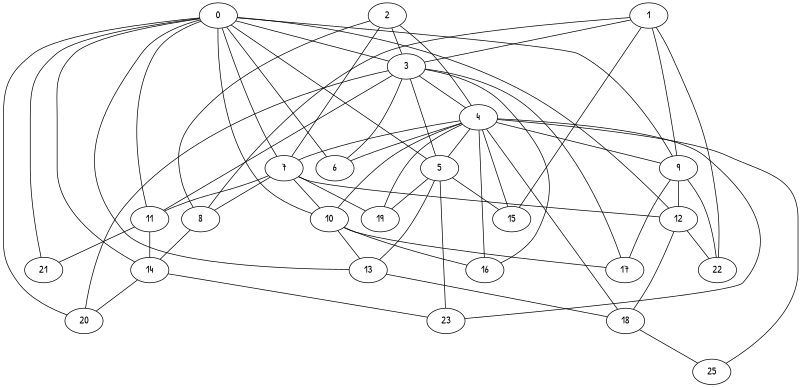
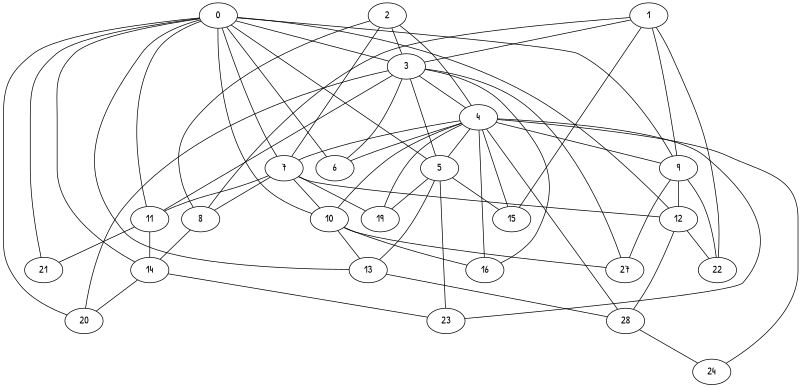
node "17": label "17" -> "27"
node "18": label "18" -> "28"
node "25": label "25" -> "24"
